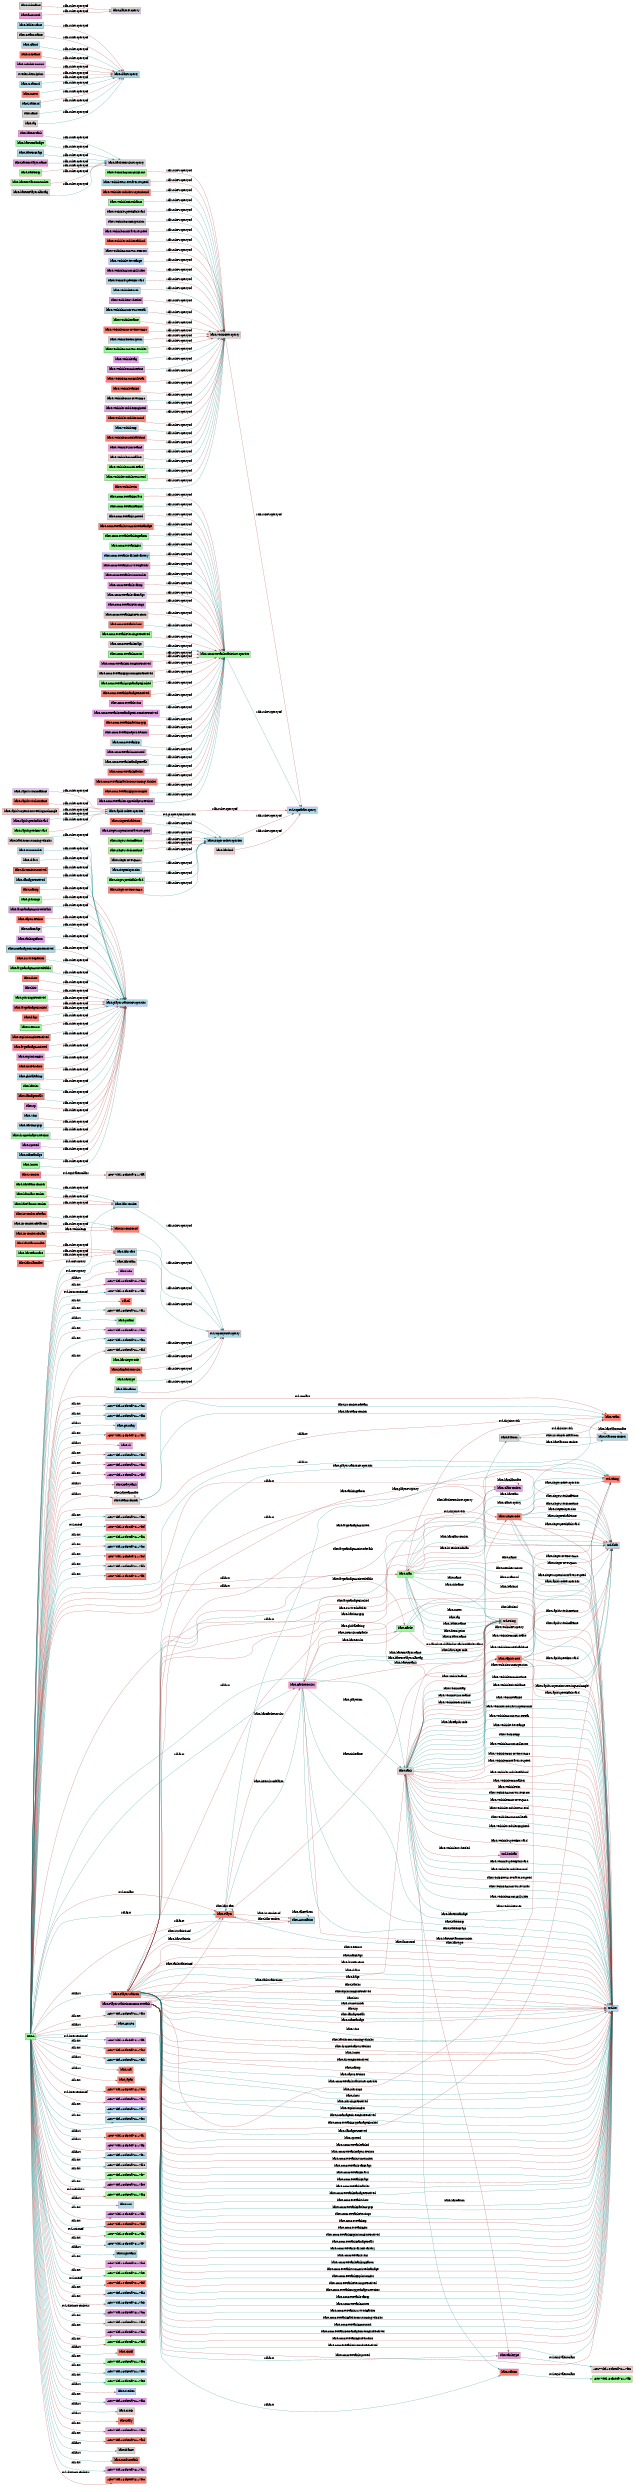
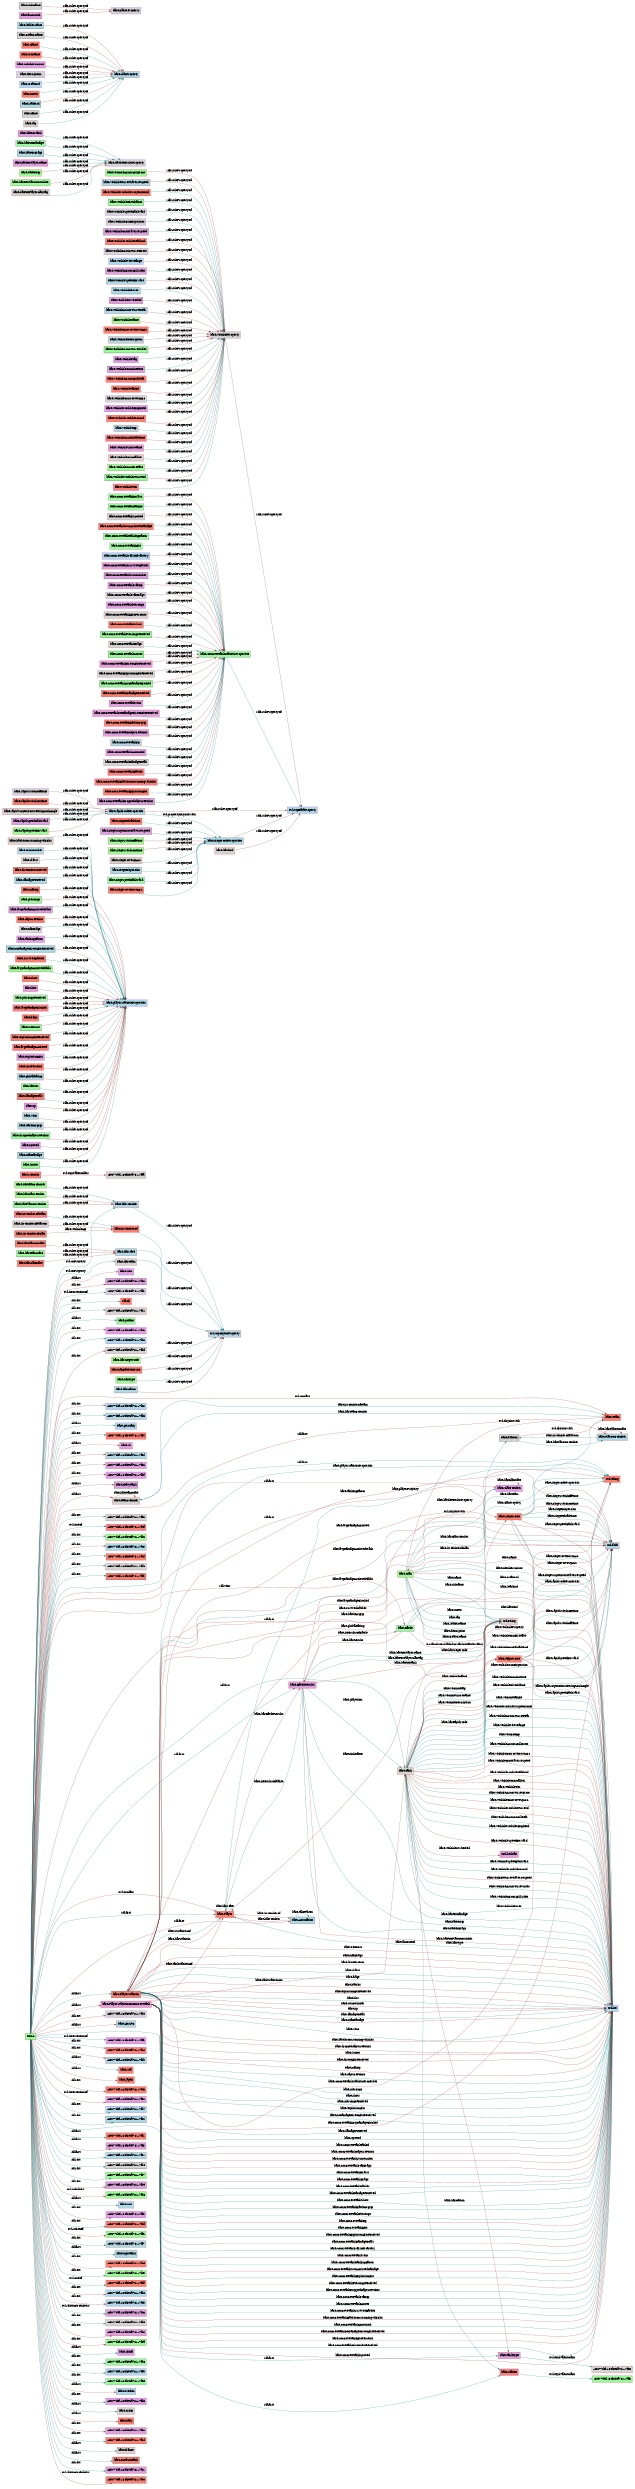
node "base:clanId": fillcolor lightblue -> salmon
node "sweden:description": label "sweden:description" -> "base:description"
node "base:concreteTankNoDamageDirectHitsReceived": color purple -> red
edge "NULL" -> "base:Battle": label "rdf:first" -> "rdf:wins"
edge "NULL" -> "base:Clan": now "NULL" -> "base:PlayerStatisticOnConcreteTank"
node "-6ec77def:184f8eca781:-7fce": fillcolor plum -> salmon
node "base:china": fillcolor salmon -> plum
